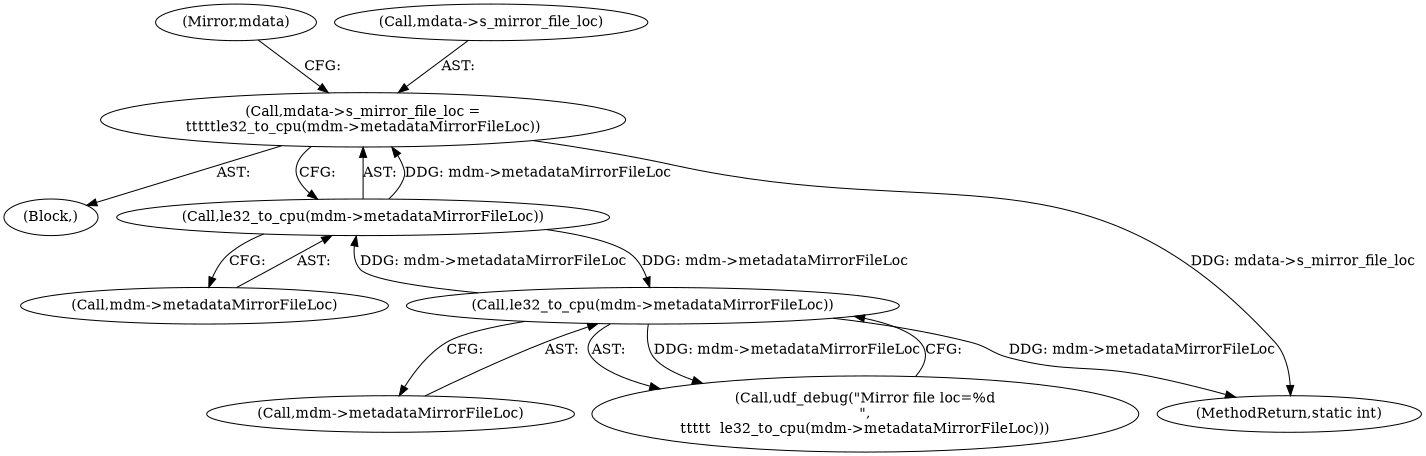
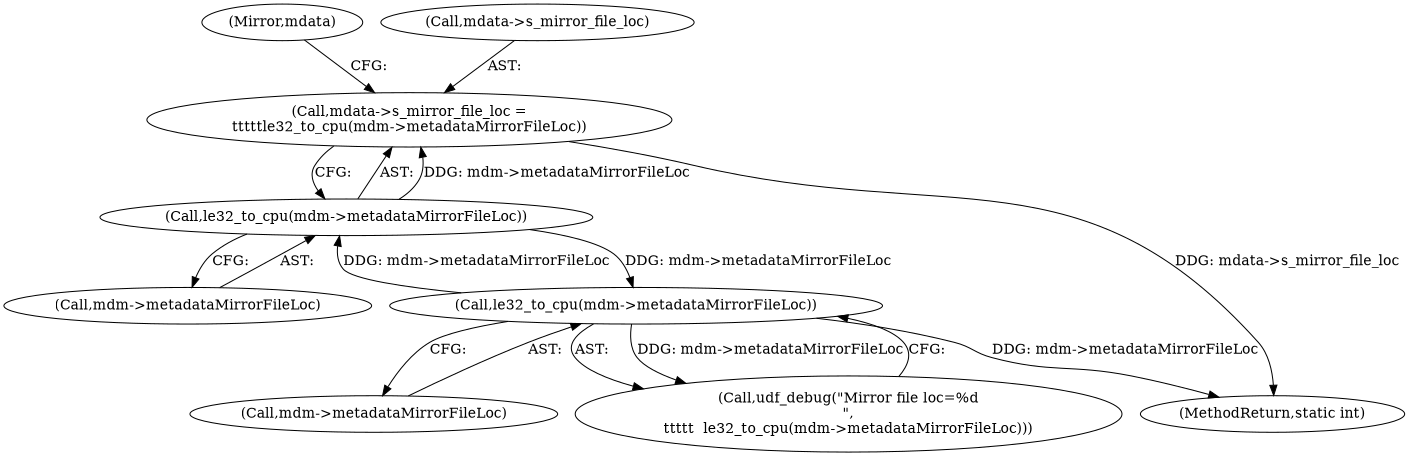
node "(Block,)": removed
